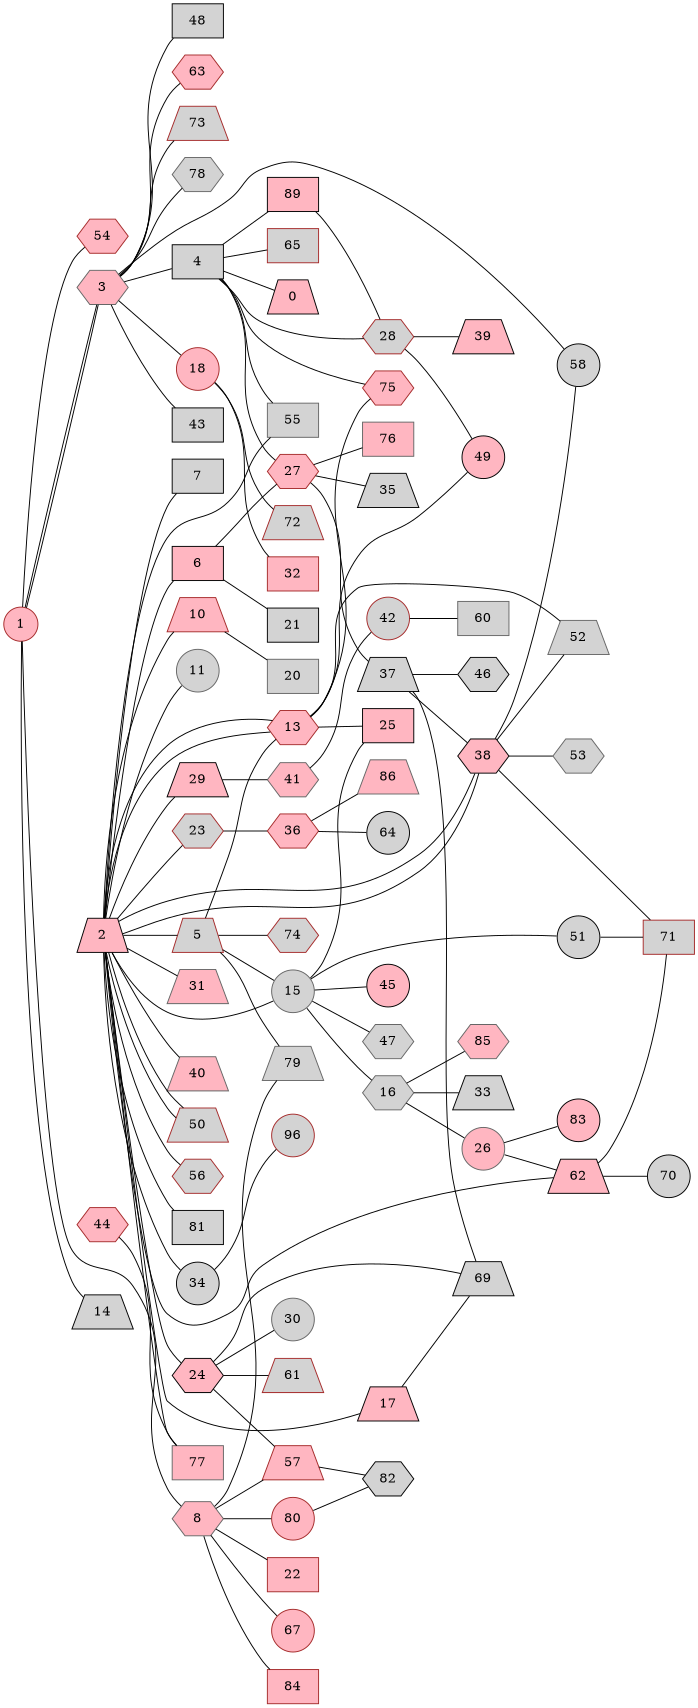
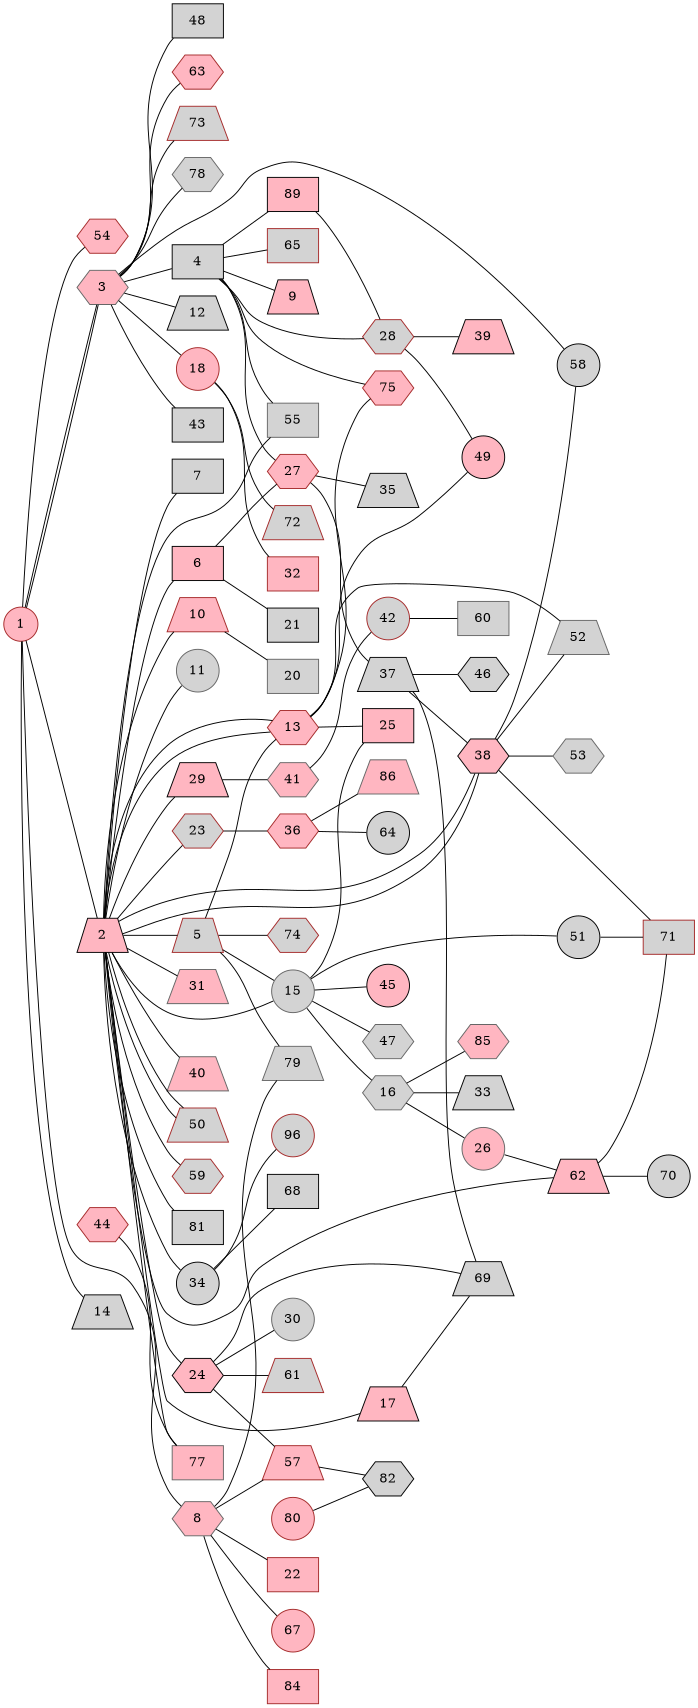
node "0": label "0" -> "9"
node "12": added
node "76": removed
edge "1" -- "2": added
node "83": removed
node "56": label "56" -> "59"
node "68": added
edge "8" -- "80": removed
